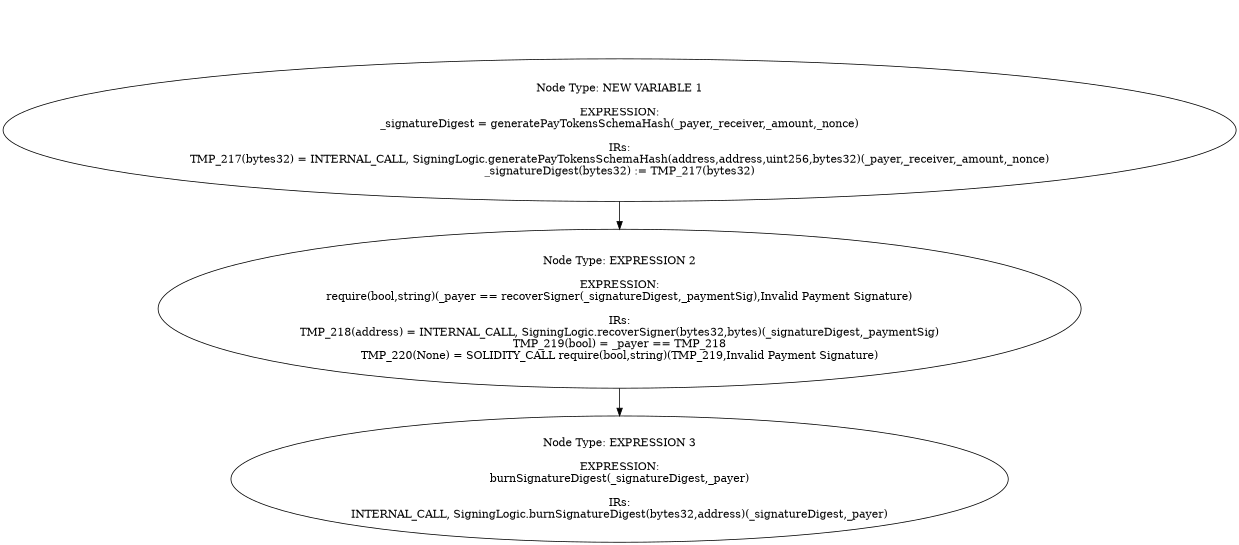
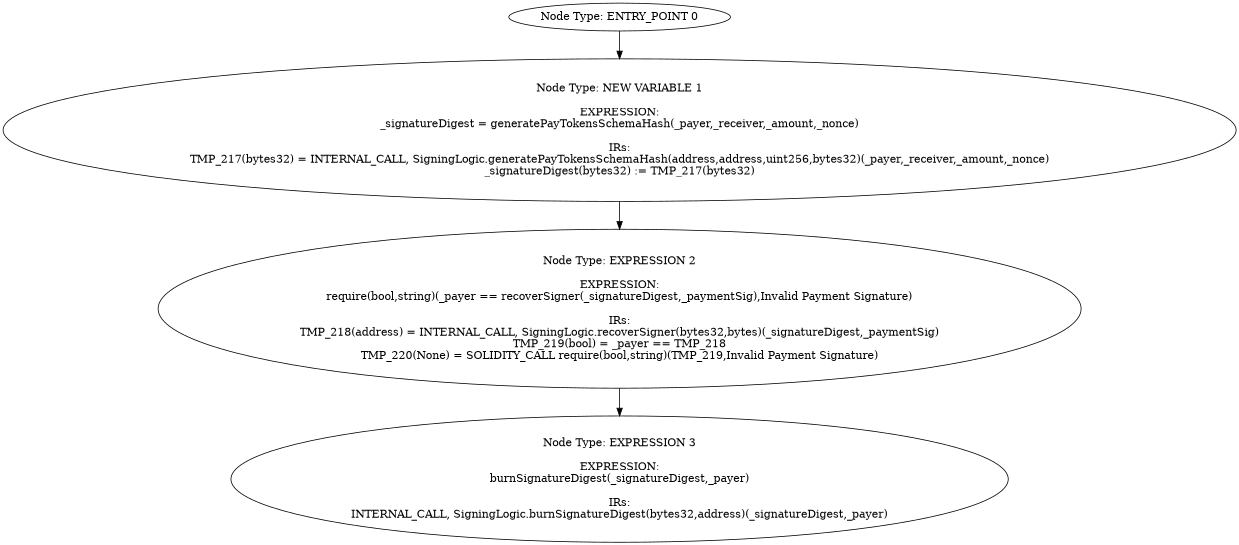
node "Node Type: ENTRY_POINT 0": added
